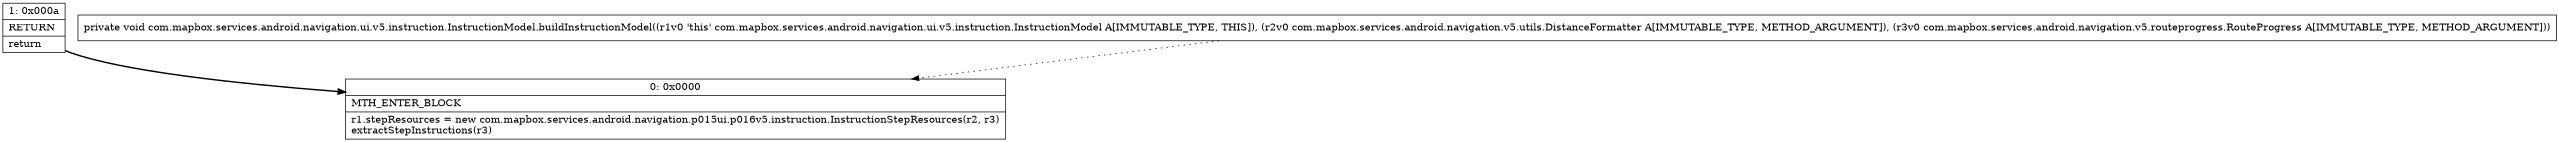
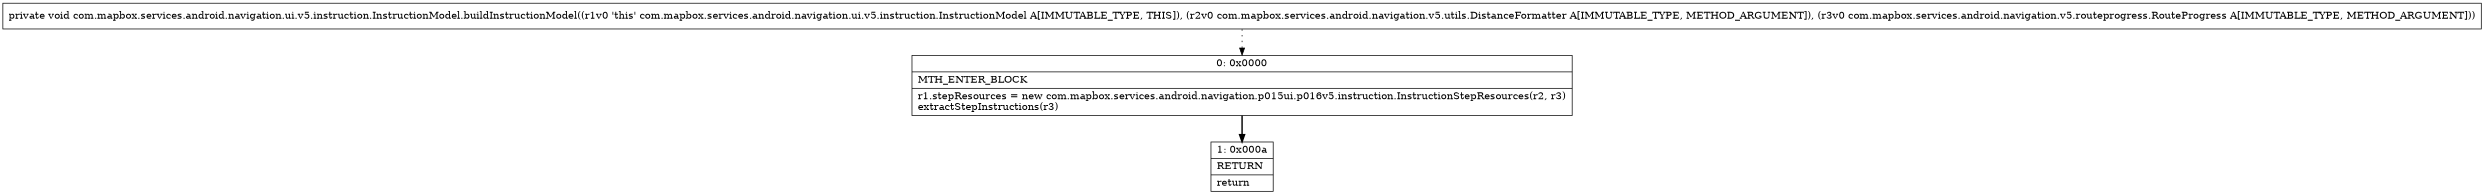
edge "1: 0x000a" -> "0: 0x0000": reversed
